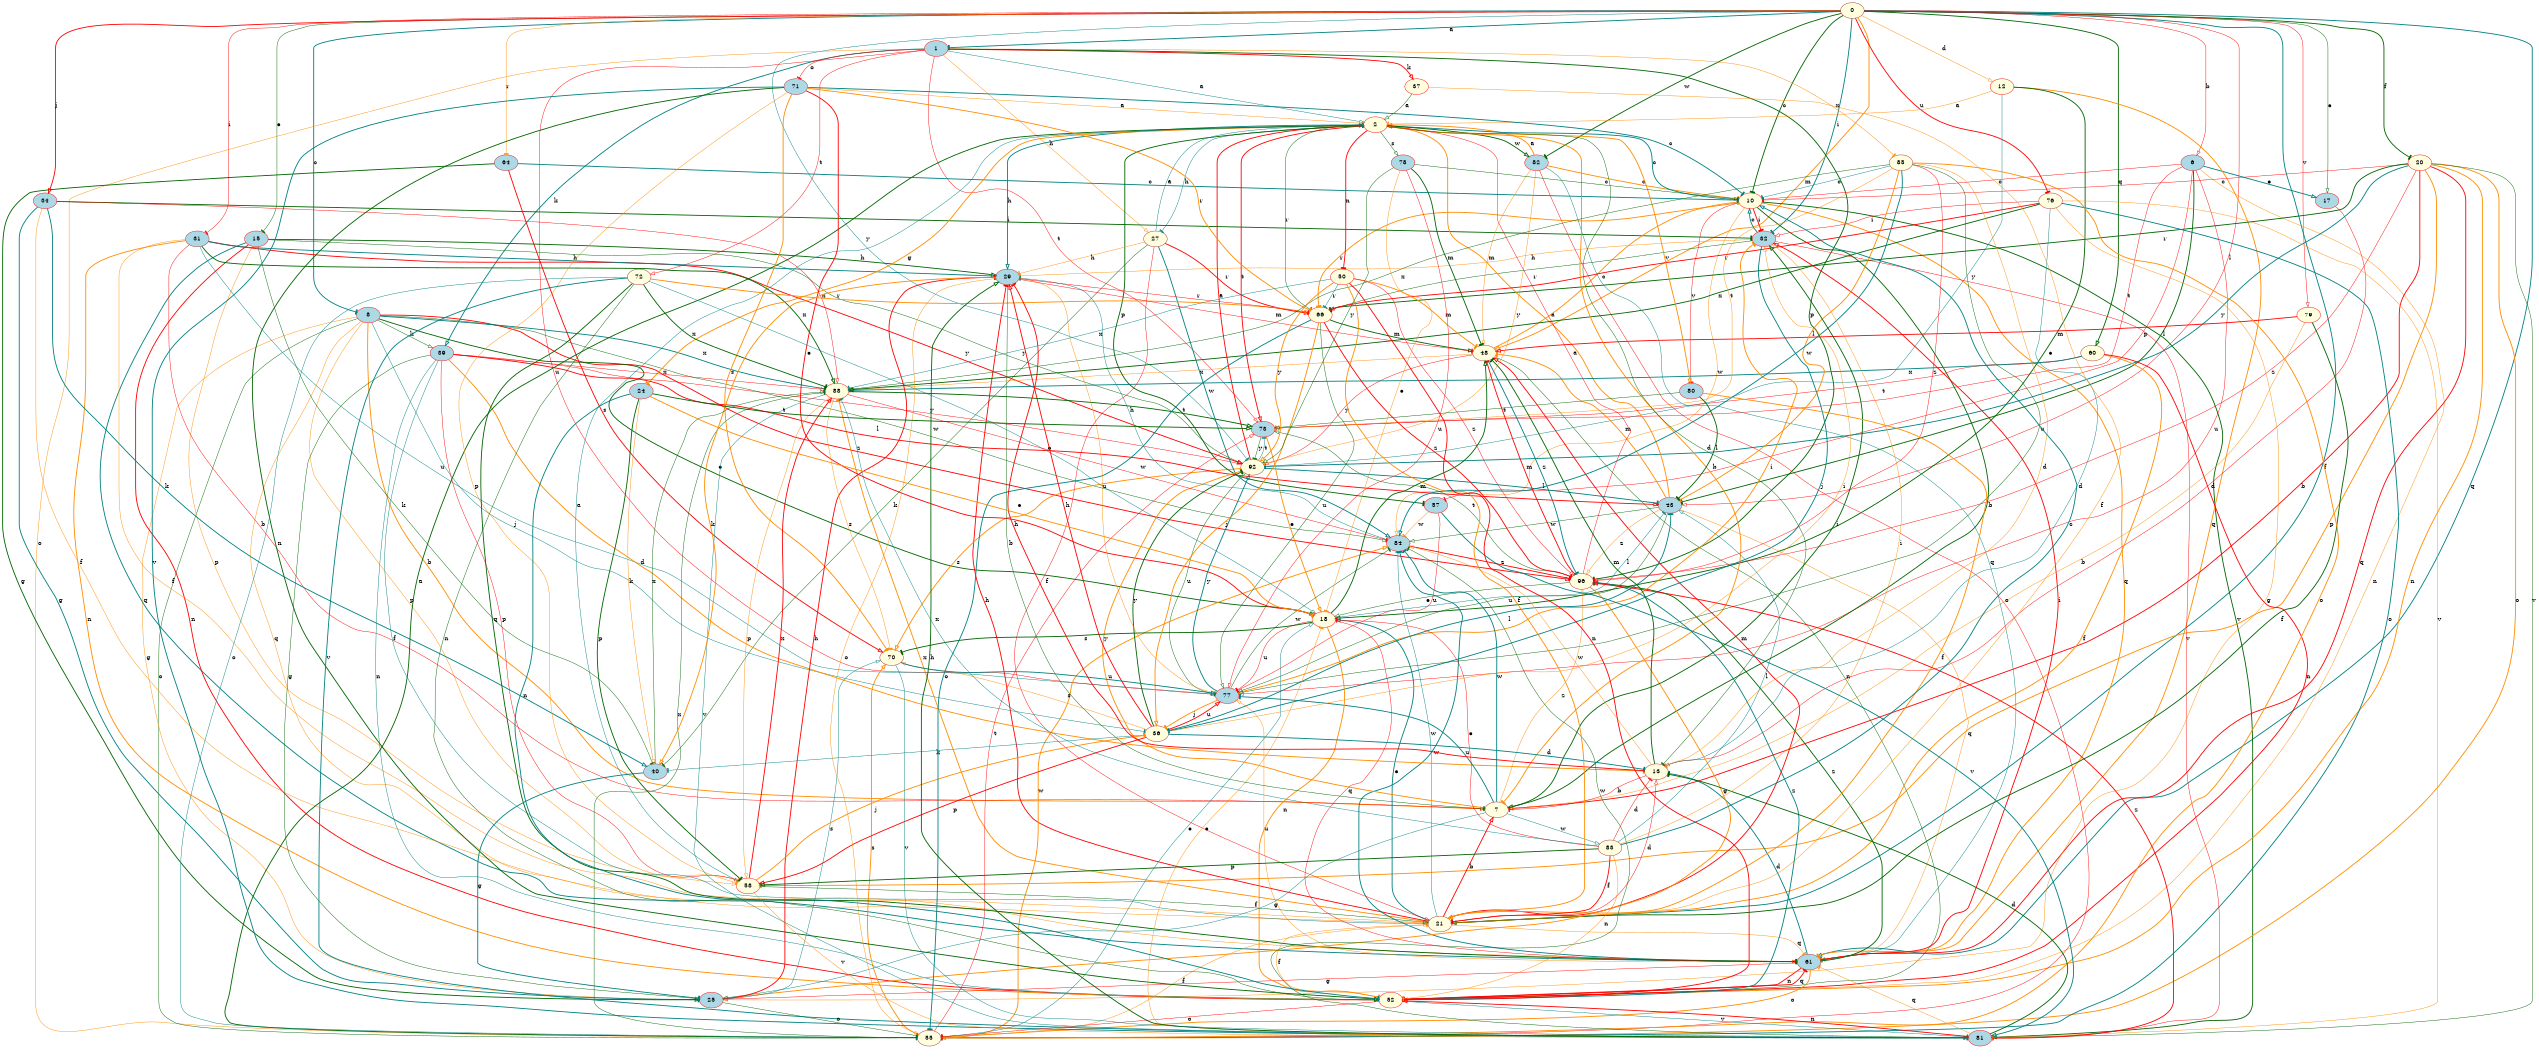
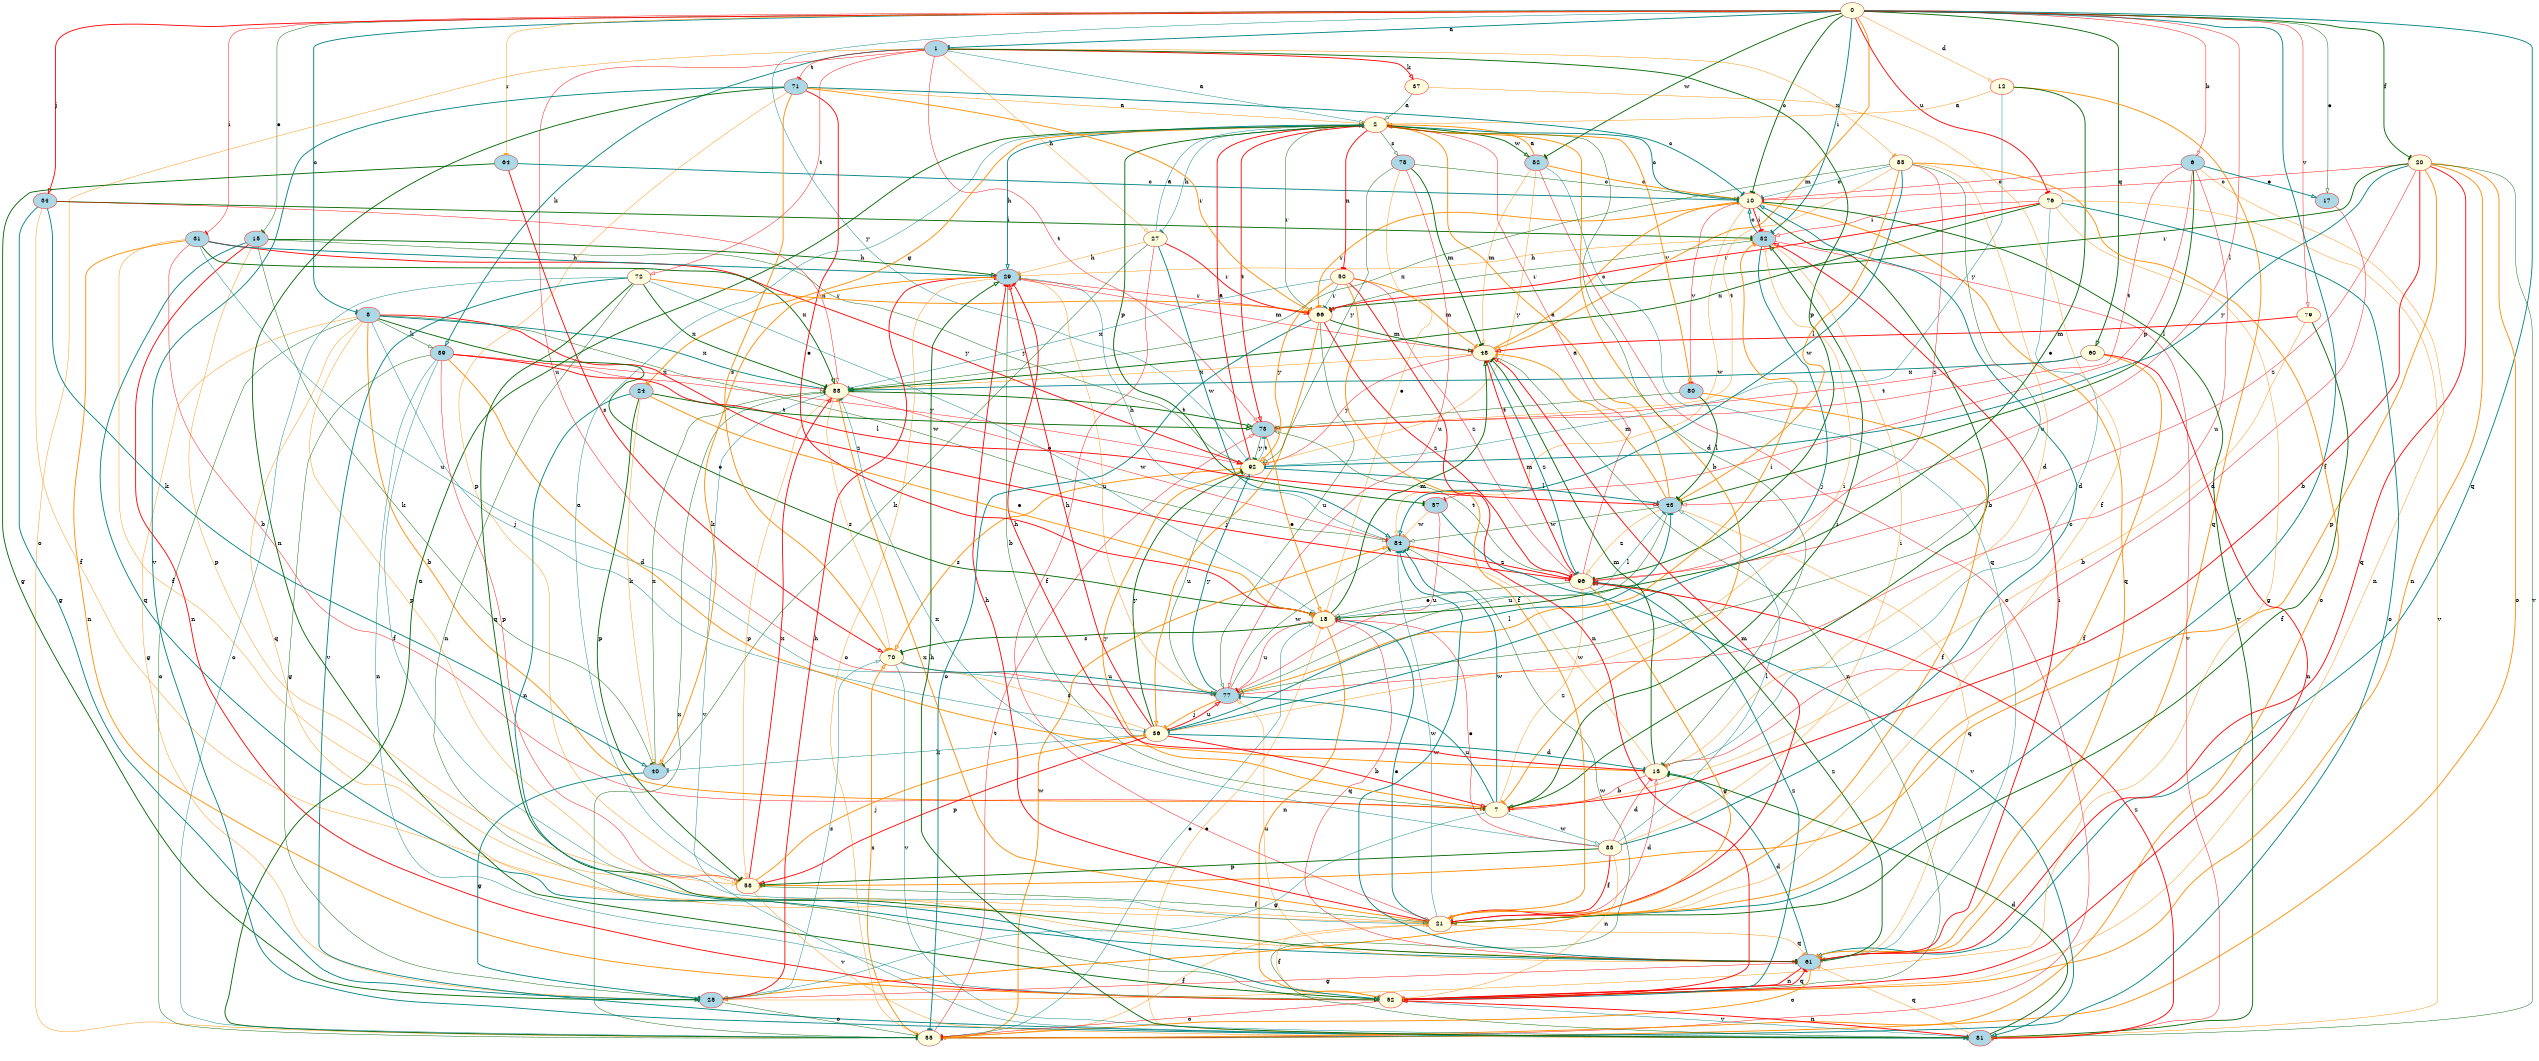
edge "1" -> "71": label "o" -> "t"
edge "21" -> "7": now "36" -> "7"
